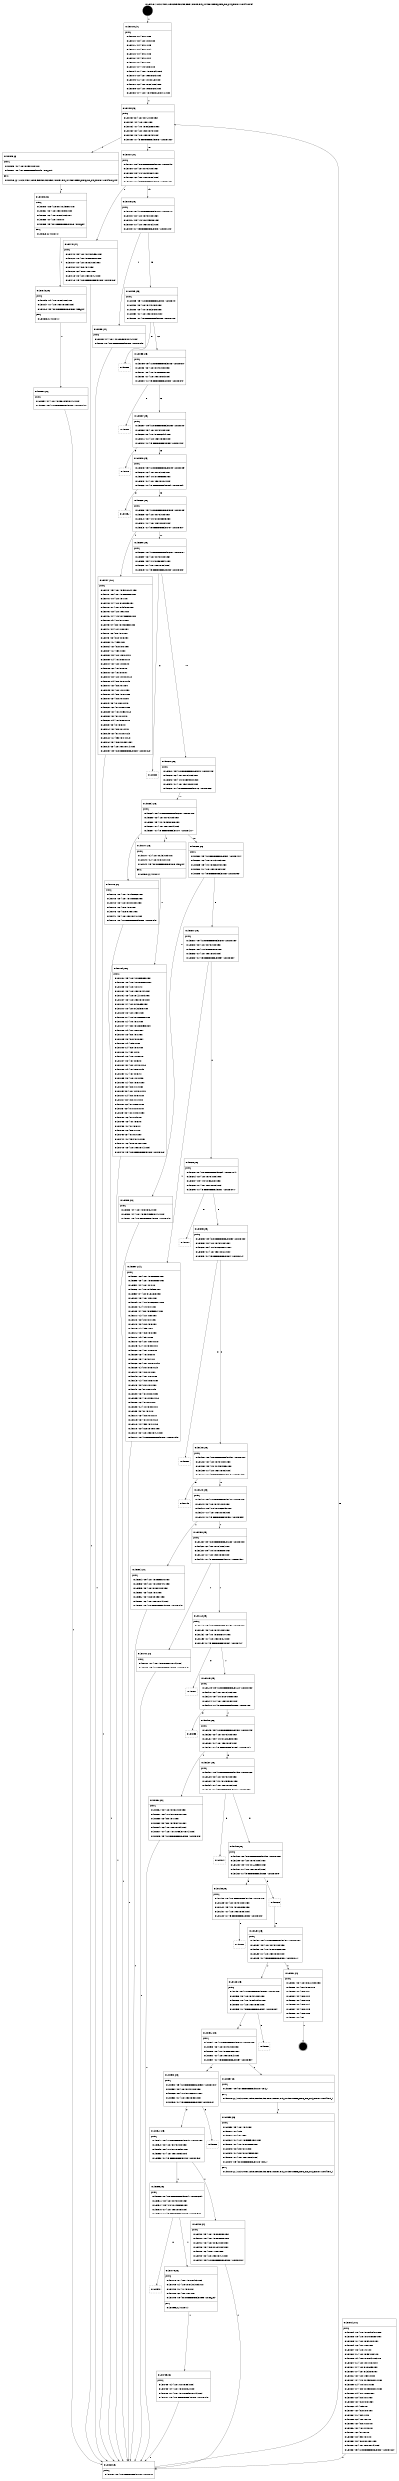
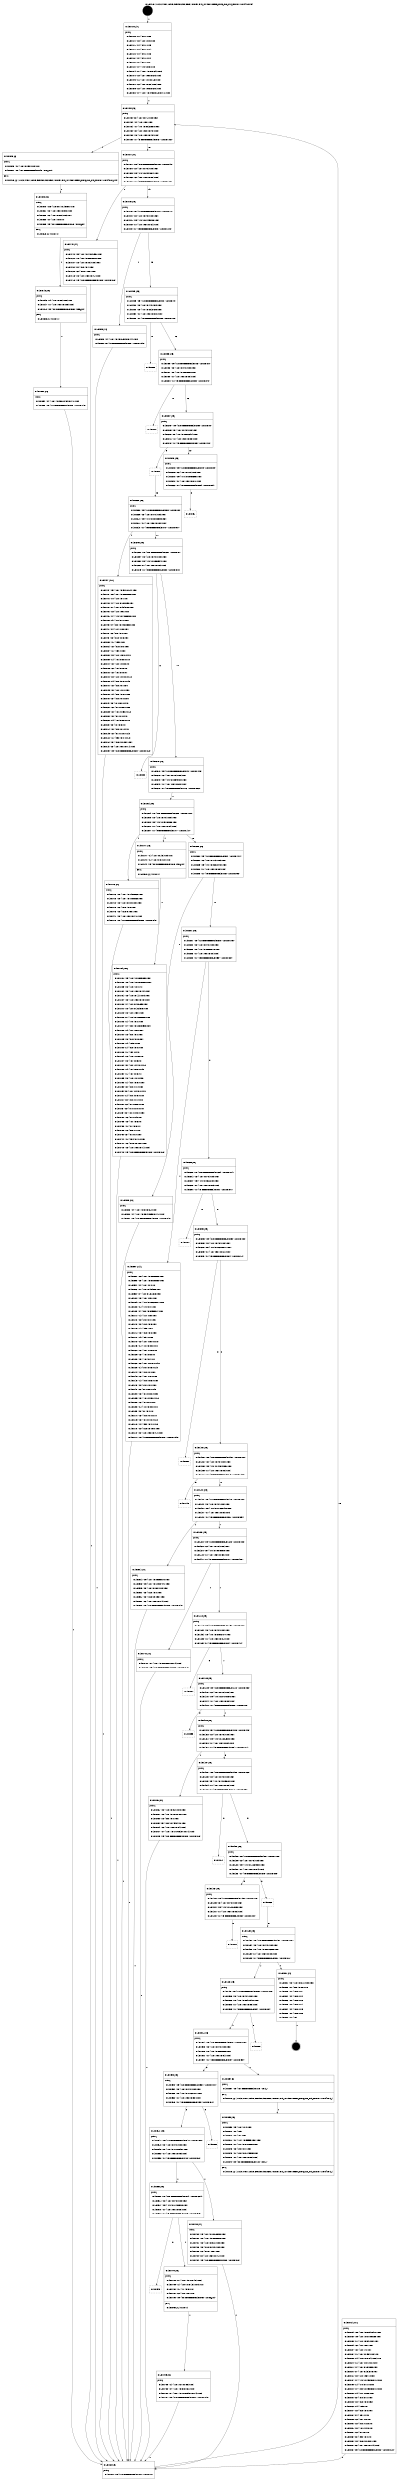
edge "0x401320 [25]" -> "0x401339 [25]": now "0x4019fc" -> "0x401339 [25]"
